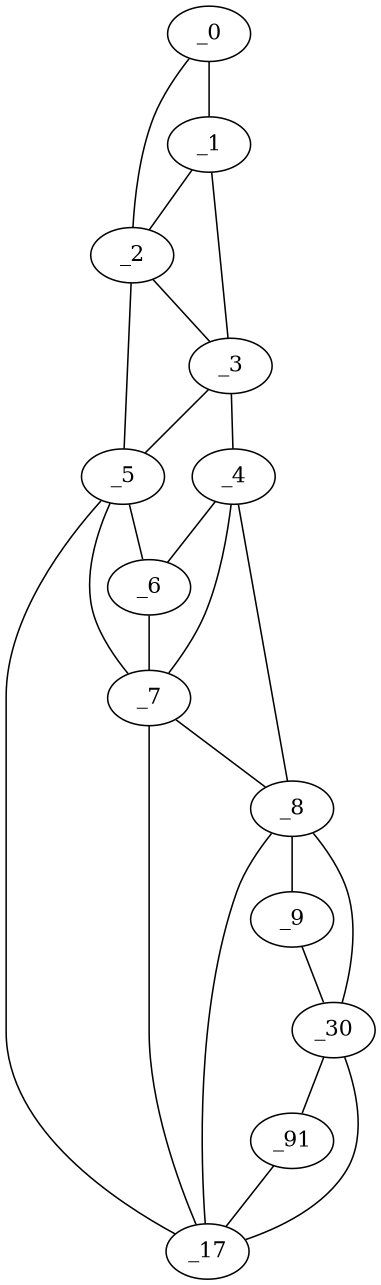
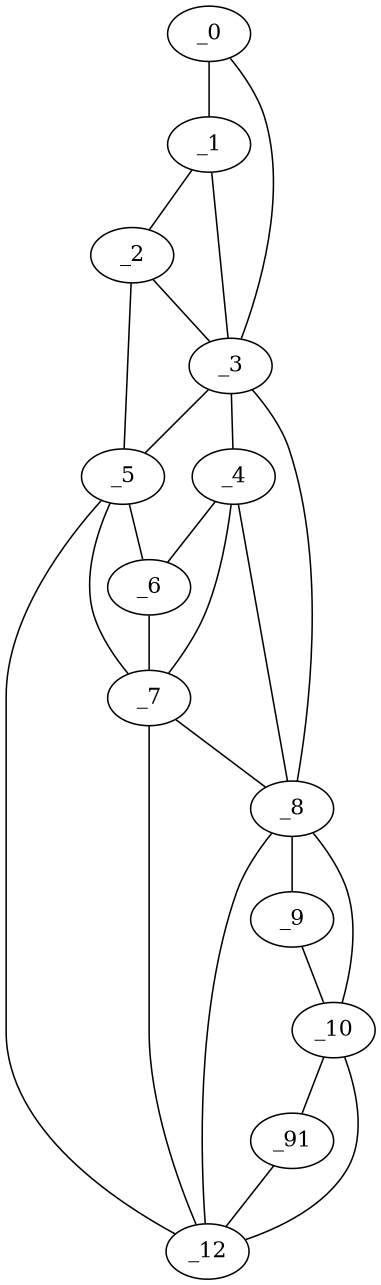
edge "_0" -- "_2": now "_0" -- "_3"
edge "_3" -- "_8": added
node "_30": label "_30" -> "_10"
node "_17": label "_17" -> "_12"
